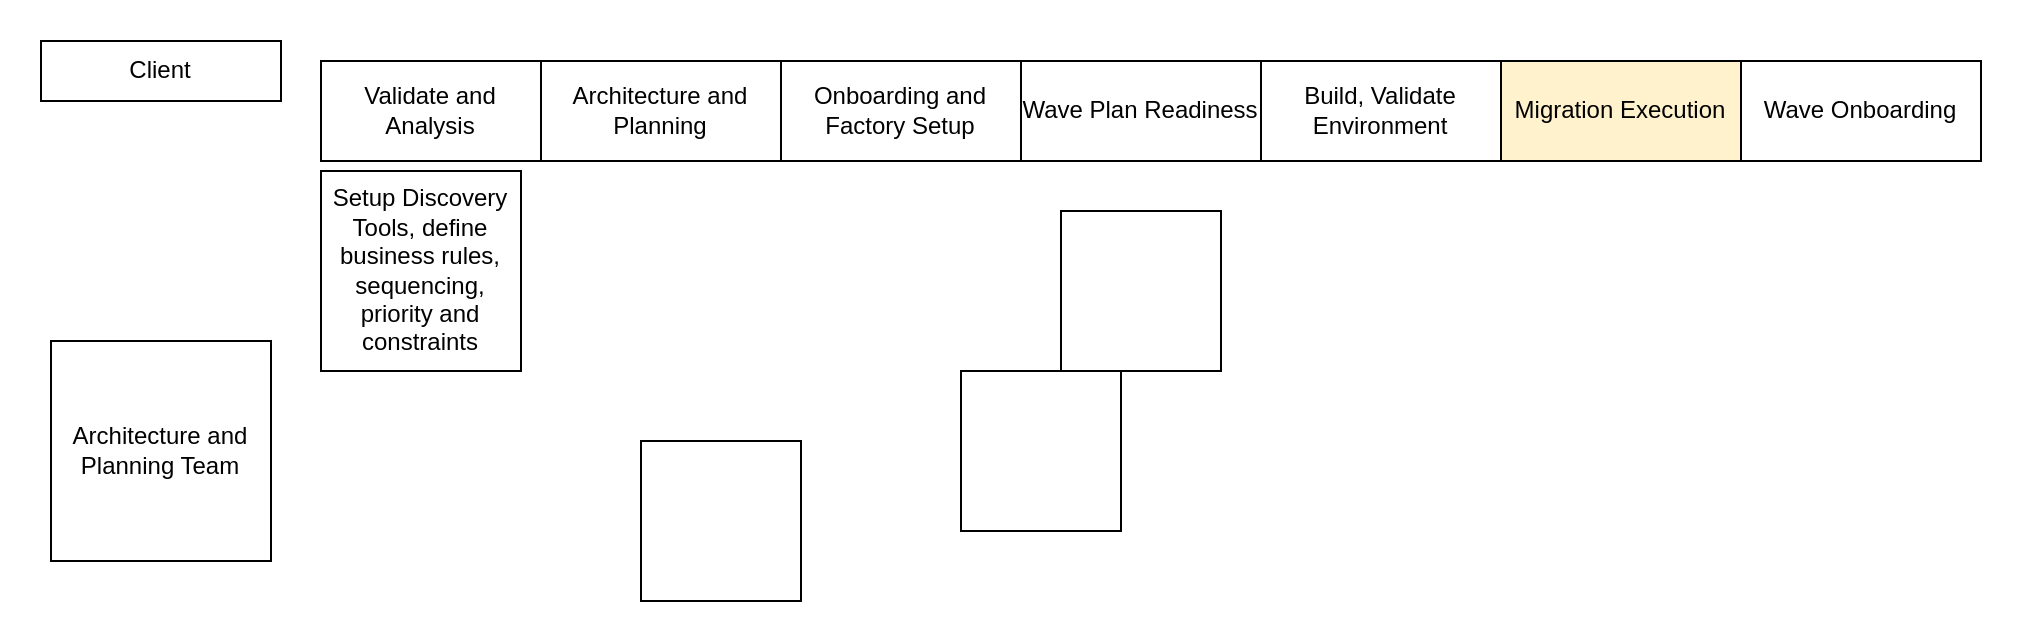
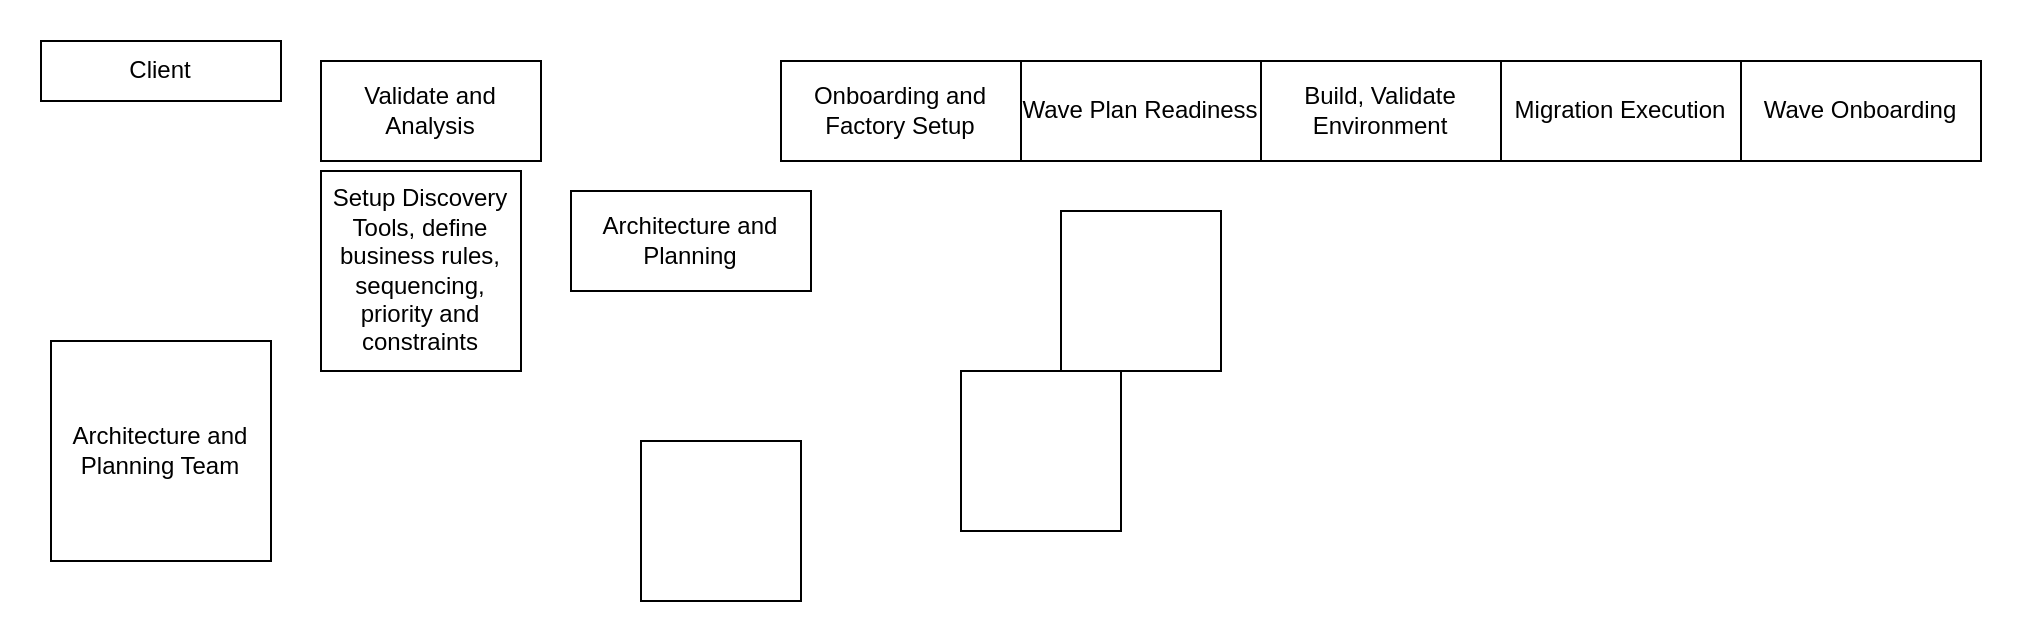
node "Architecture and Planning": moved (661, 111) -> (691, 241)
node "Migration Execution": fillcolor #fff2cc -> #ffffff
